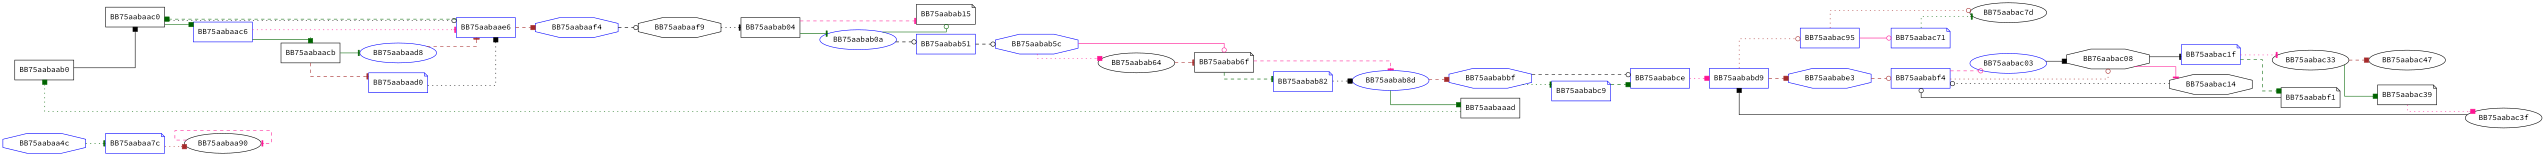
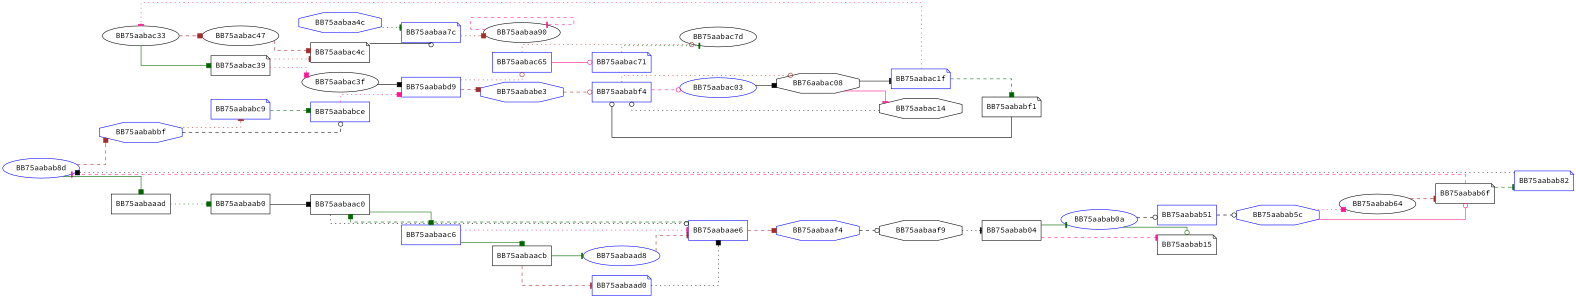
node "BB75aabac95": label "BB75aabac95" -> "BB75aabac65"
node "BB75aabac4c": added
edge "BB75aababbf" -> "BB75aababc9": color darkgreen -> brown
